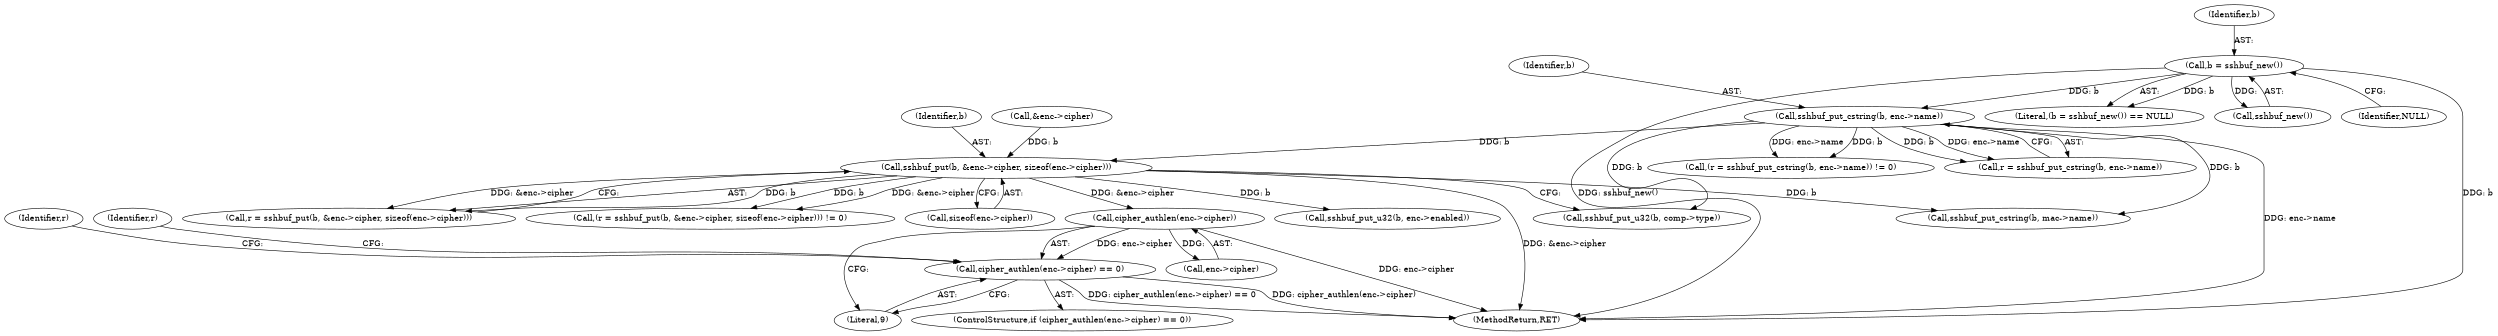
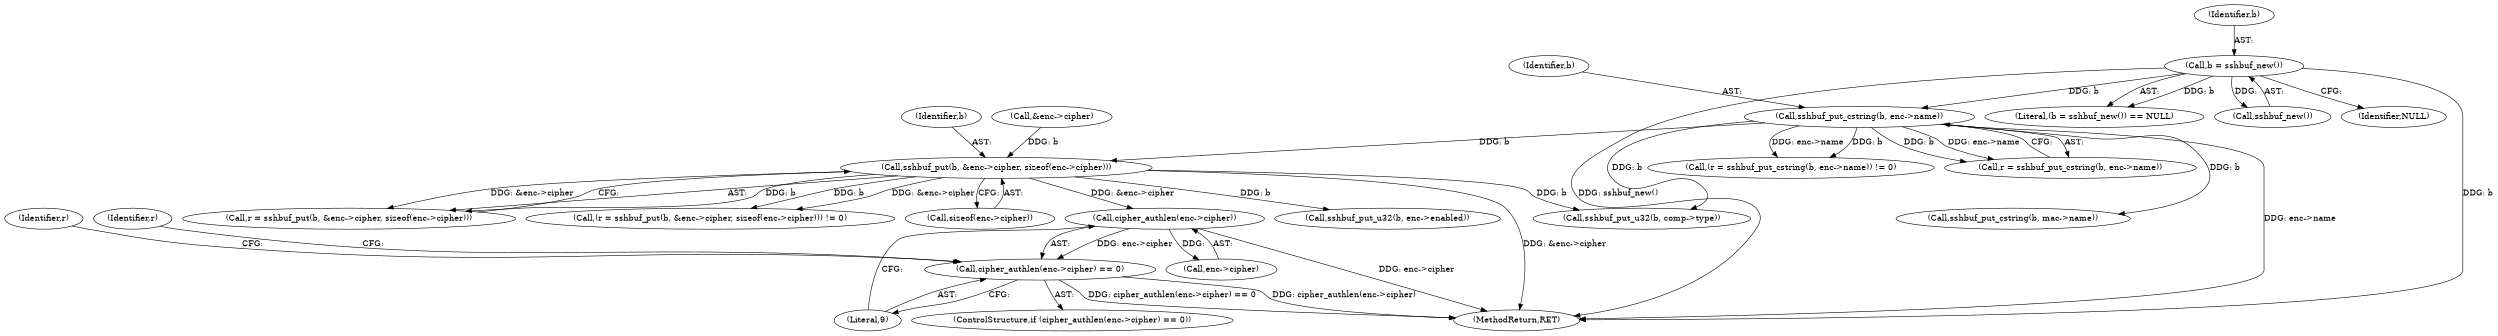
edge "(Identifier,NULL)" -> "(Call,b = sshbuf_new())": reversed
edge "(Call,sshbuf_put(b, &enc->cipher, sizeof(enc->cipher)))" -> "(Call,sshbuf_put_cstring(b, mac->name))": removed, label "DDG: b"
edge "(Call,sshbuf_put(b, &enc->cipher, sizeof(enc->cipher)))" -> "(Call,sshbuf_put_u32(b, comp->type))": label "CFG: " -> "DDG: b"
edge "(Call,cipher_authlen(enc->cipher))" -> "(Literal,9)": reversed
